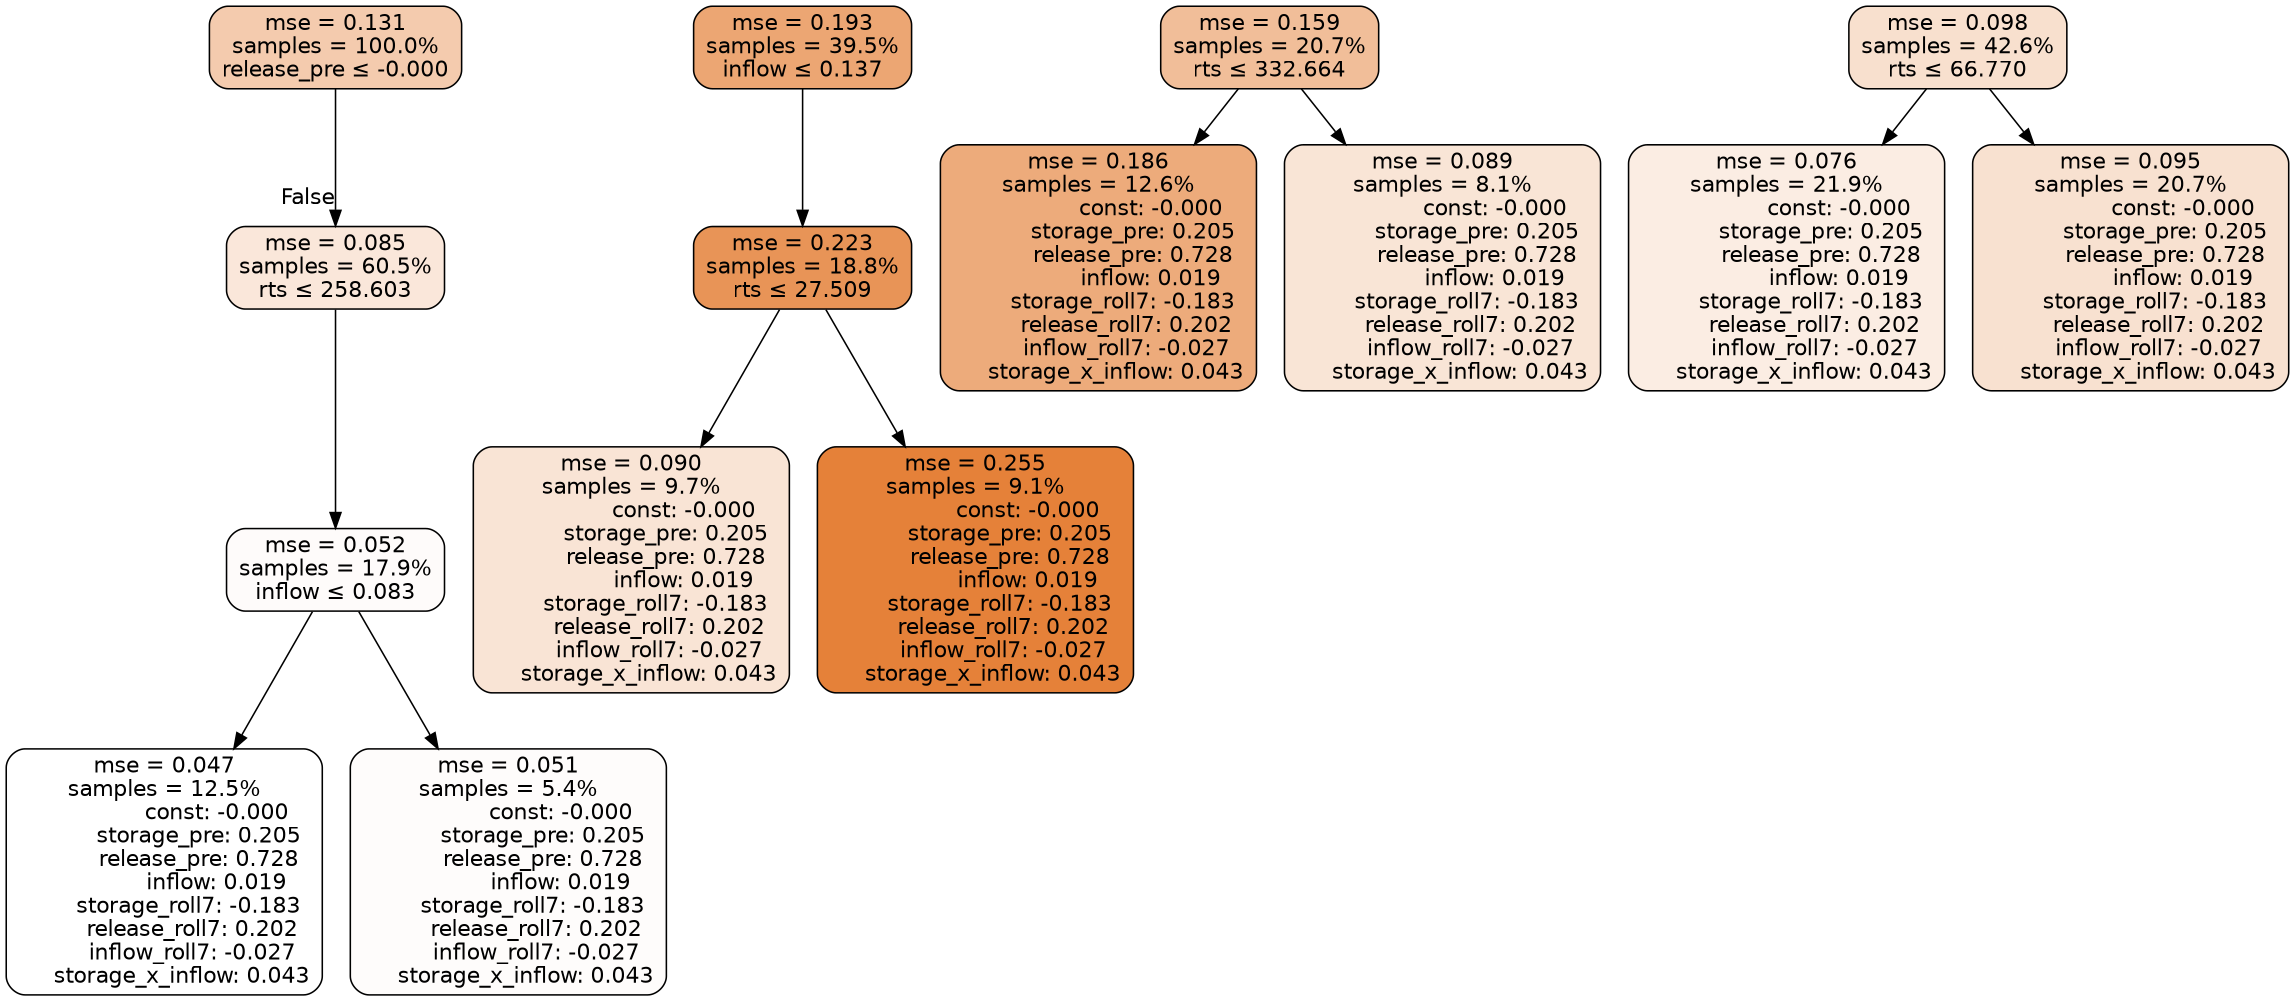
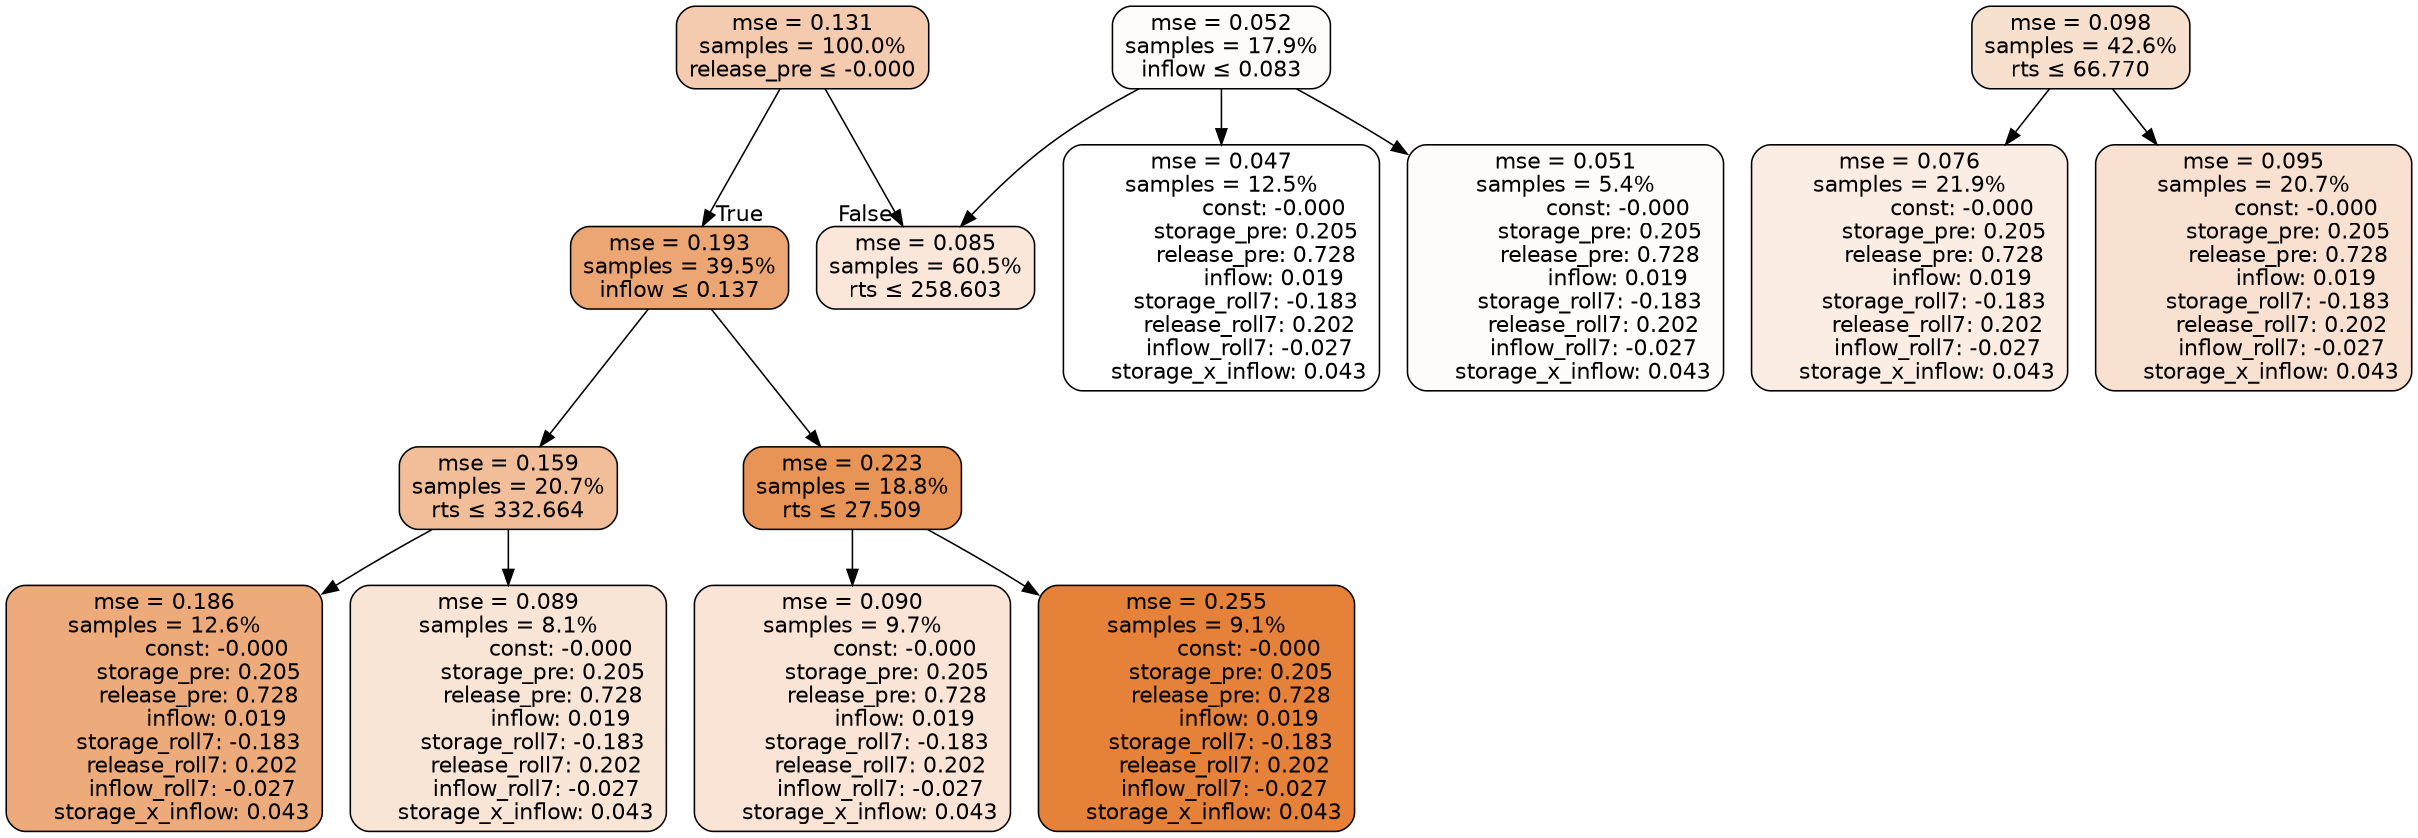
edge "mse = 0.131 samples = 100.0% release_pre ≤ -0.000" -> "mse = 0.193 samples = 39.5% inflow ≤ 0.137": added
edge "mse = 0.193 samples = 39.5% inflow ≤ 0.137" -> "mse = 0.159 samples = 20.7% rts ≤ 332.664": added
edge "mse = 0.085 samples = 60.5% rts ≤ 258.603" -> "mse = 0.052 samples = 17.9% inflow ≤ 0.083": reversed
